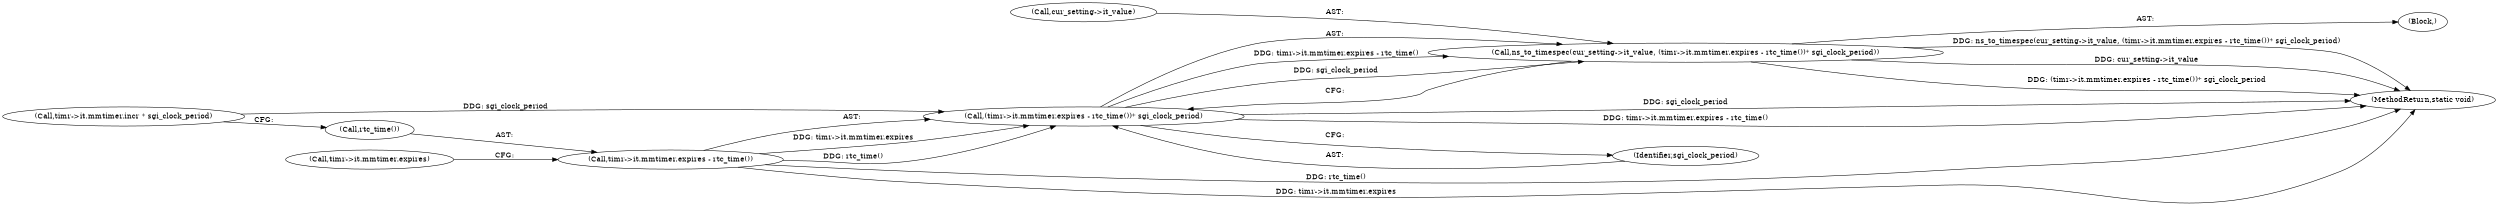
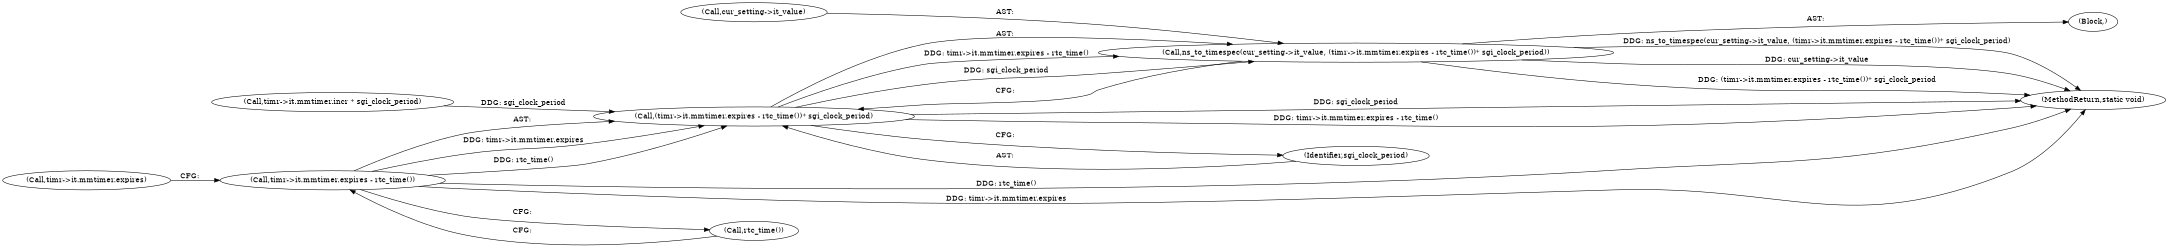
edge "(Call,timr->it.mmtimer.incr * sgi_clock_period)" -> "(Call,rtc_time())": now "(Call,timr->it.mmtimer.expires - rtc_time())" -> "(Call,rtc_time())"
edge "(Call,rtc_time())" -> "(Call,timr->it.mmtimer.expires - rtc_time())": label "AST: " -> "CFG: "
